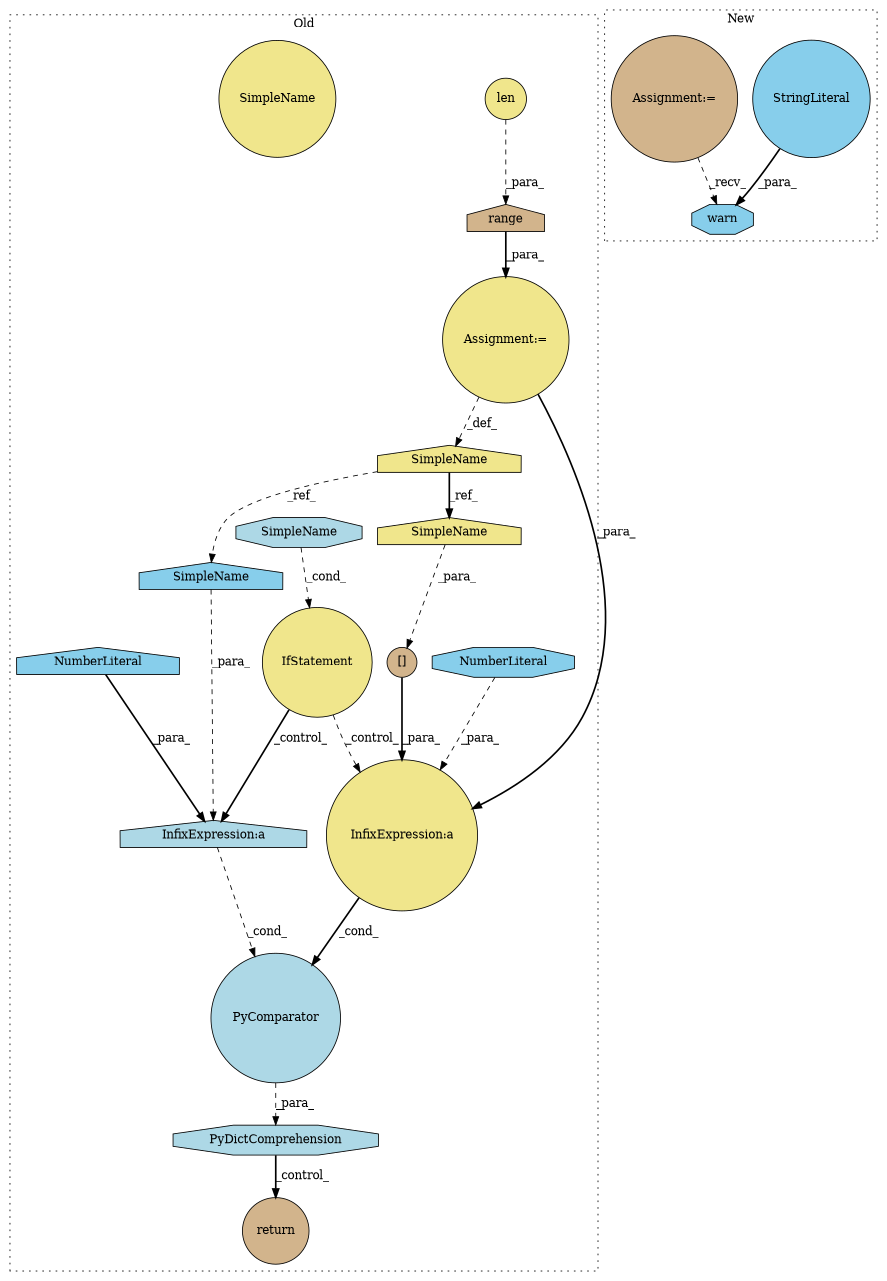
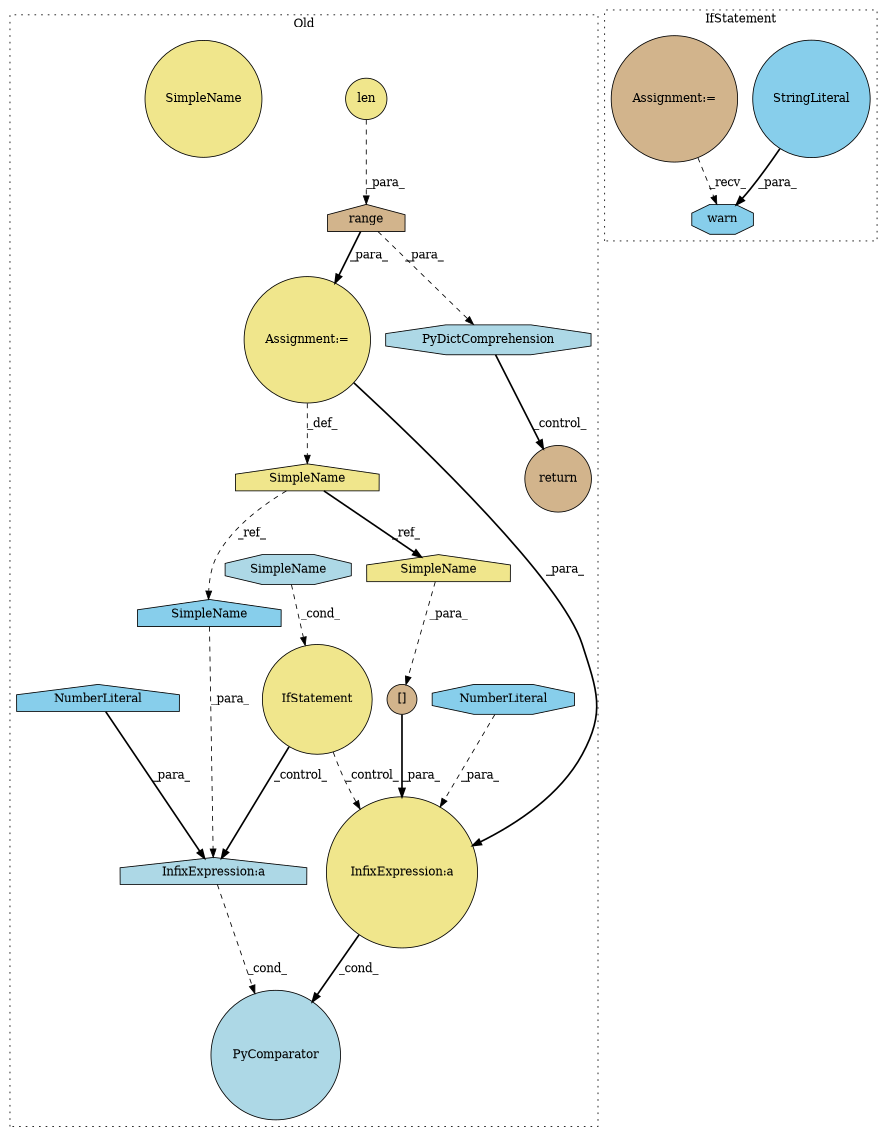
cluster "New": label "New" -> "IfStatement"
edge "PyComparator" -> "PyDictComprehension": now "range" -> "PyDictComprehension"
